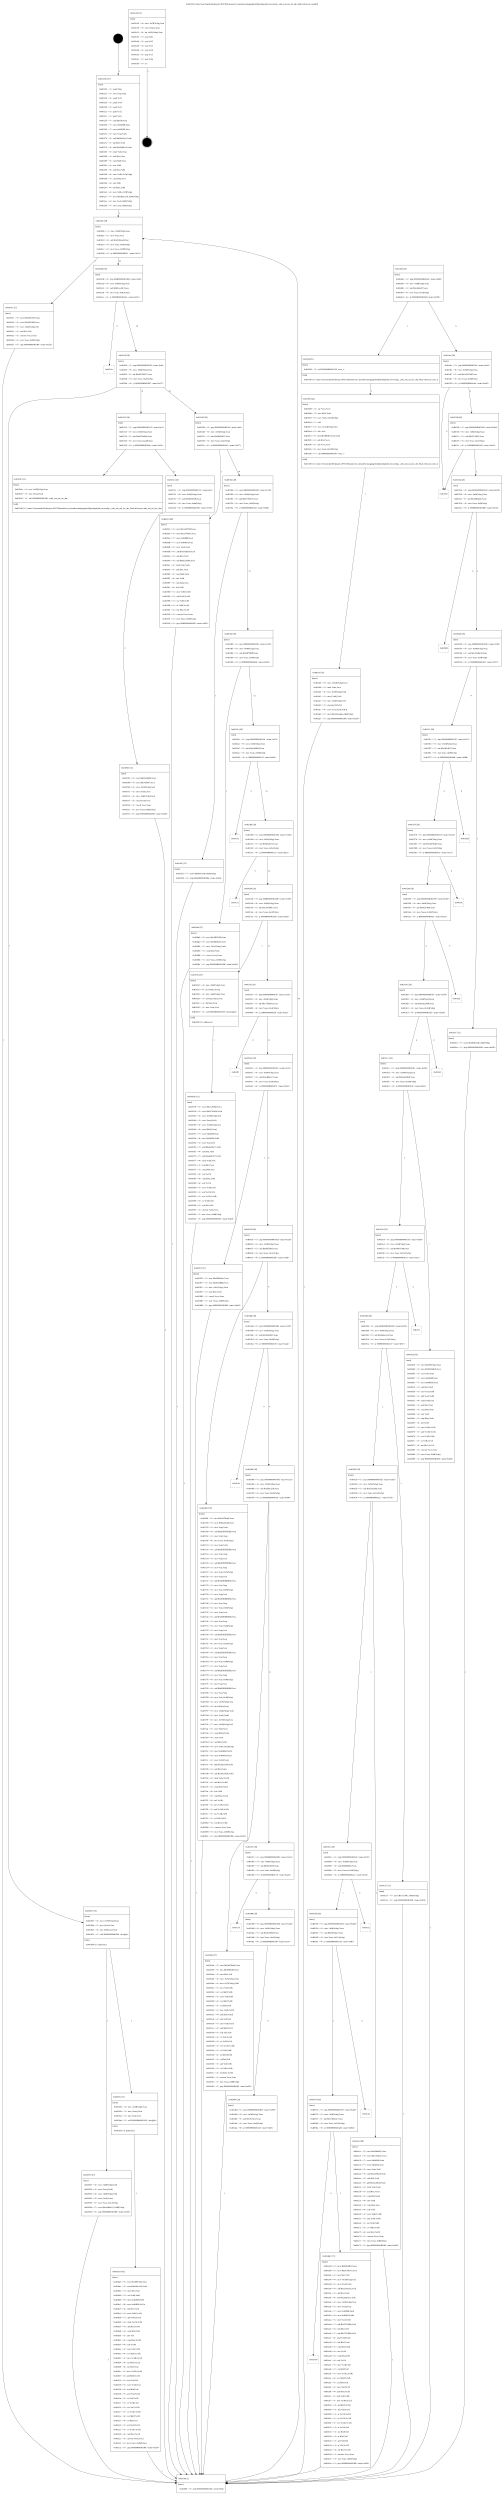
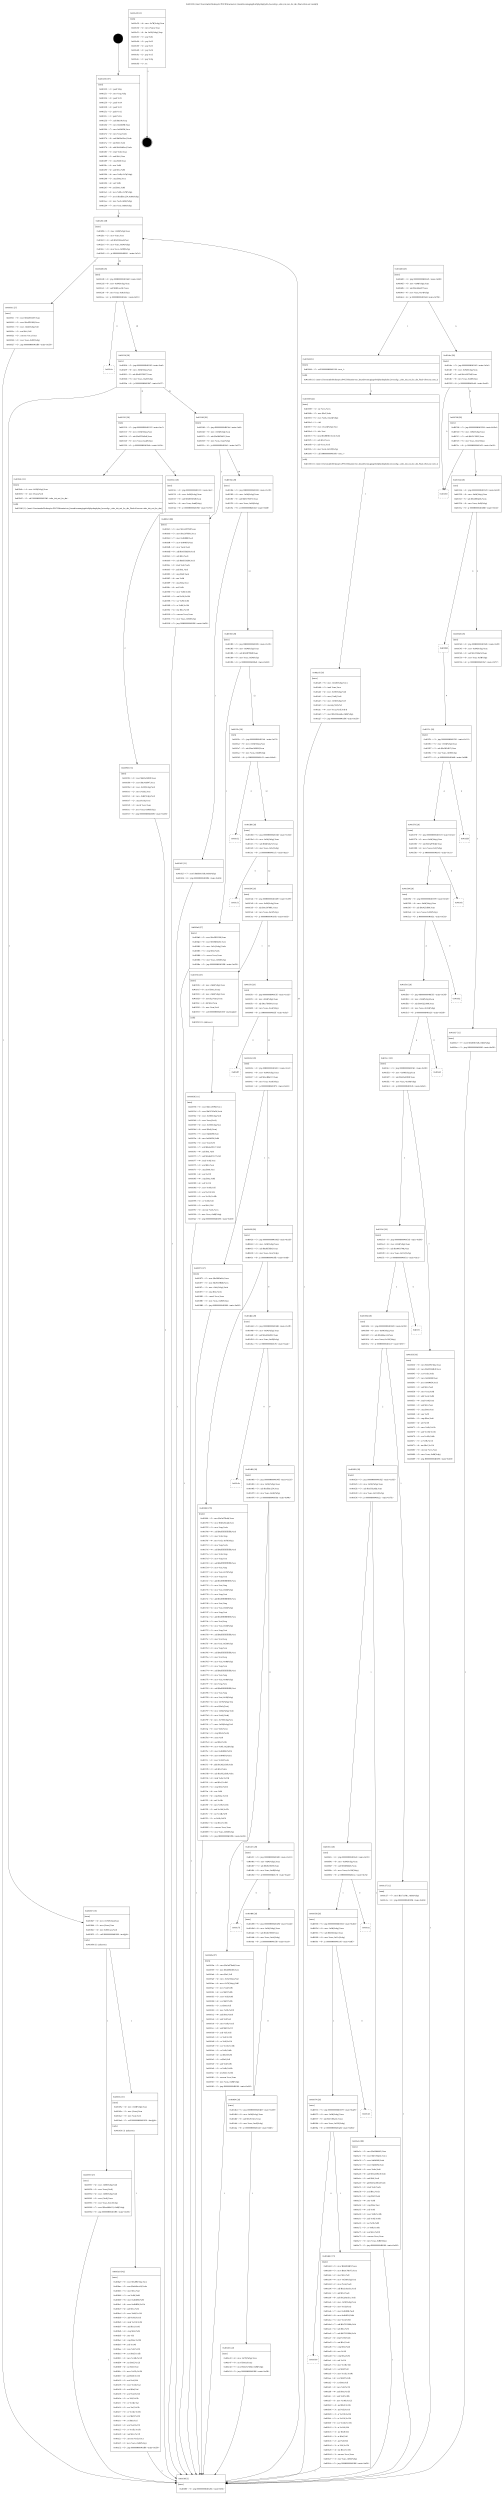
edge "0x401540 [28]" -> "0x40155c [28]": now "0x40188d" -> "0x40155c [28]"
node "0x401e43 [22]": added
